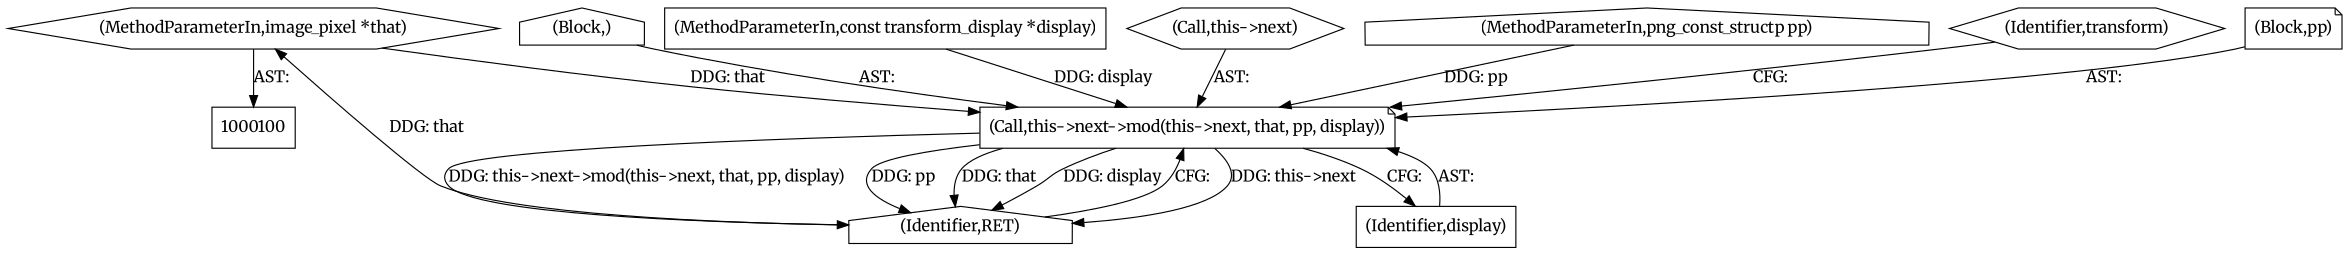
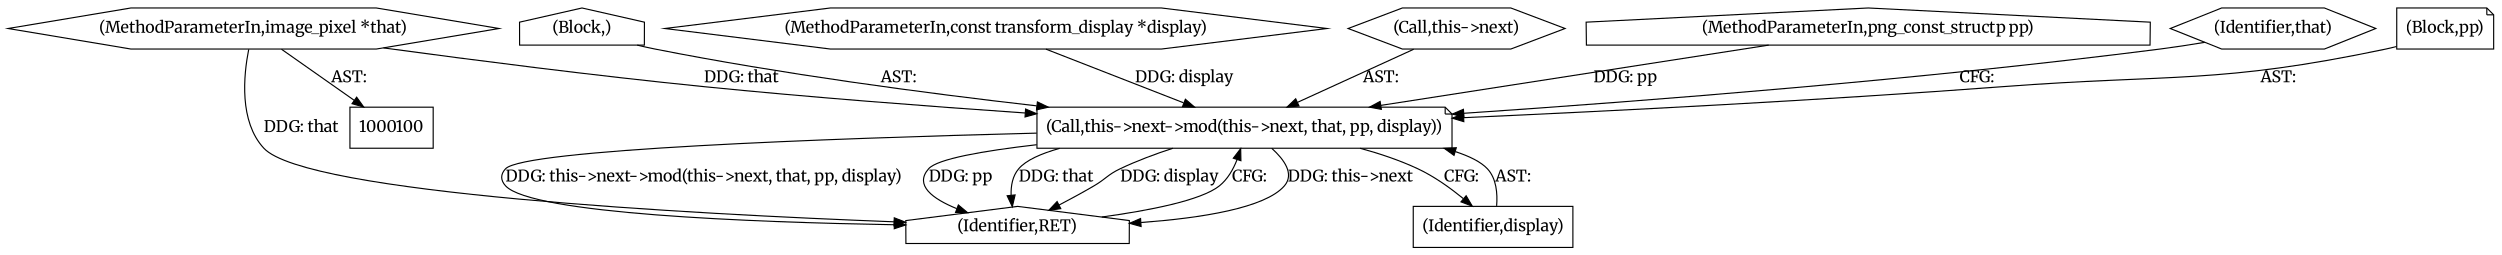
node "(MethodParameterIn,const transform_display *display)": shape box -> hexagon
node "(Identifier,transform)": label "(Identifier,transform)" -> "(Identifier,that)"
edge "(Identifier,RET)" -> "(MethodParameterIn,image_pixel *that)": reversed
